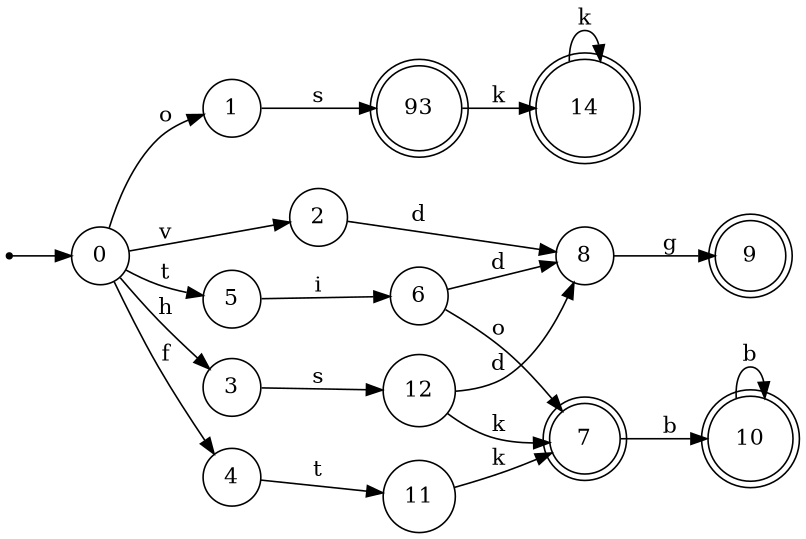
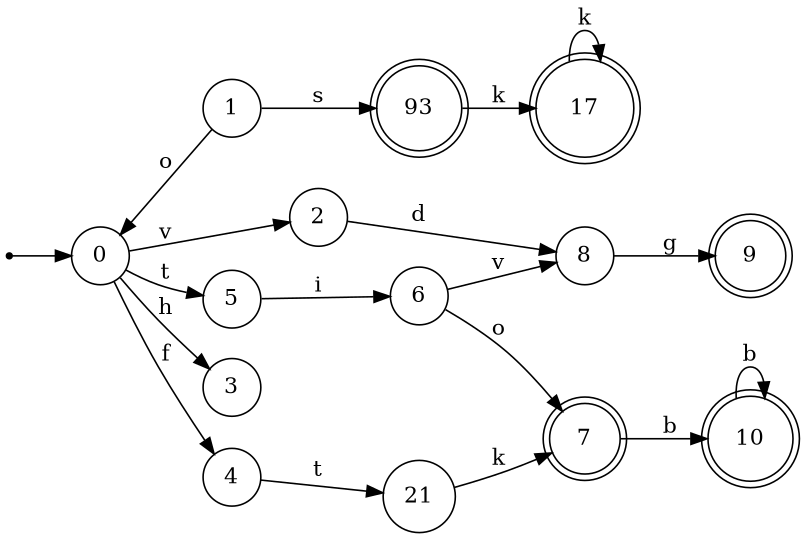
node "14": label "14" -> "17"
edge "0" -> "1": reversed
edge "6" -> "8": label "d" -> "v"
node "12": removed
node "11": label "11" -> "21"
